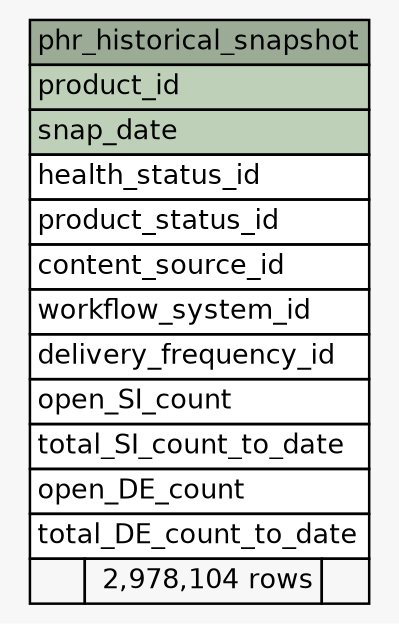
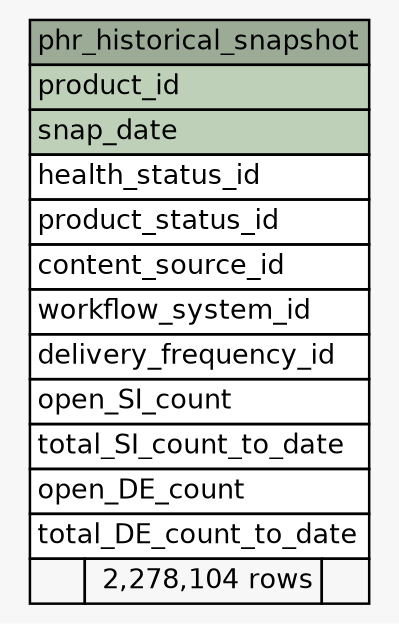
node "phr_historical_snapshot": text "2,978,104 rows" -> "2,278,104 rows"
